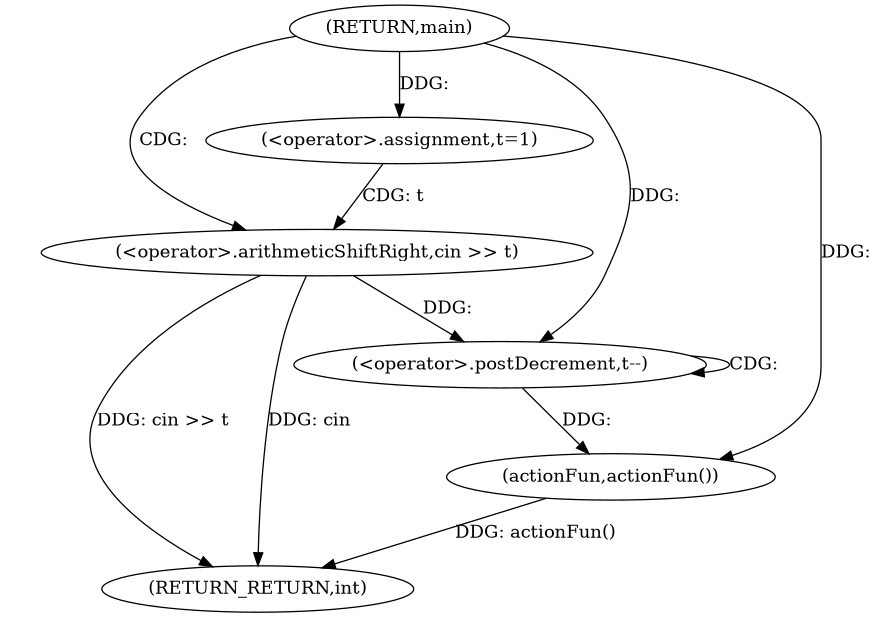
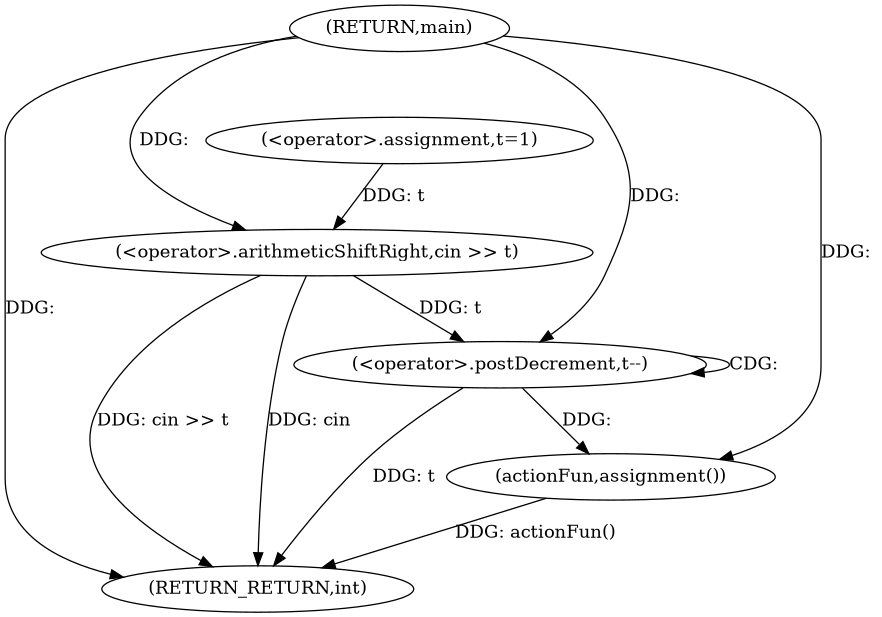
edge "(RETURN,main)" -> "(<operator>.assignment,t=1)": now "(RETURN,main)" -> "(RETURN_RETURN,int)"
edge "(RETURN,main)" -> "(<operator>.arithmeticShiftRight,cin >> t)": label "CDG: " -> "DDG: "
edge "(<operator>.assignment,t=1)" -> "(<operator>.arithmeticShiftRight,cin >> t)": label "CDG: t" -> "DDG: t"
edge "(<operator>.arithmeticShiftRight,cin >> t)" -> "(<operator>.postDecrement,t--)": label "DDG: " -> "DDG: t"
edge "(<operator>.postDecrement,t--)" -> "(RETURN_RETURN,int)": added, label "DDG: t"
node "(actionFun,actionFun())": label "(actionFun,actionFun())" -> "(actionFun,assignment())"
